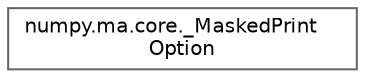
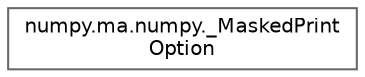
node "numpy.ma.core._MaskedPrint Option": label "numpy.ma.core._MaskedPrint Option" -> "numpy.ma.numpy._MaskedPrint Option"
